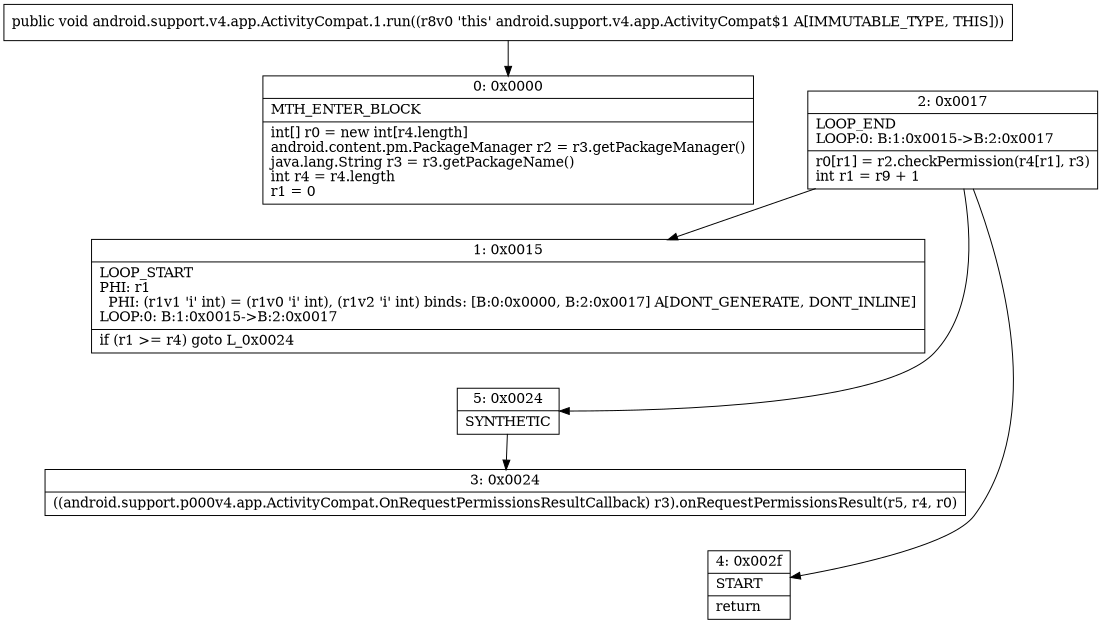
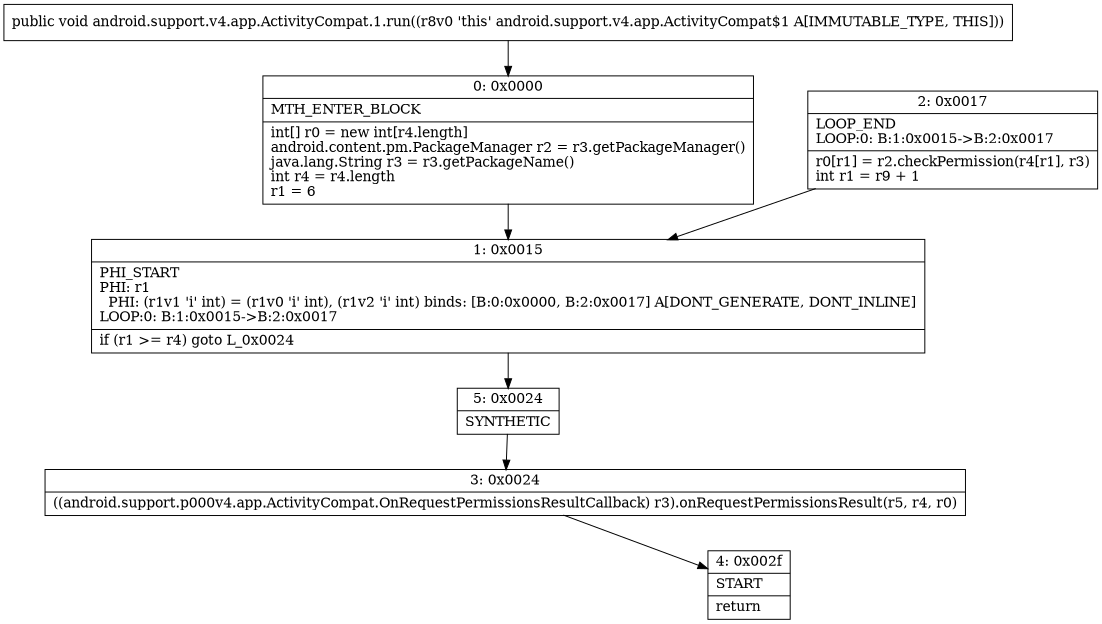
node "0: 0x0000": text "r1 = 0" -> "r1 = 6"
edge "0: 0x0000" -> "1: 0x0015": added
node "1: 0x0015": text "LOOP_START" -> "PHI_START"
edge "2: 0x0017" -> "5: 0x0024": now "1: 0x0015" -> "5: 0x0024"
edge "2: 0x0017" -> "4: 0x002f": now "3: 0x0024" -> "4: 0x002f"
